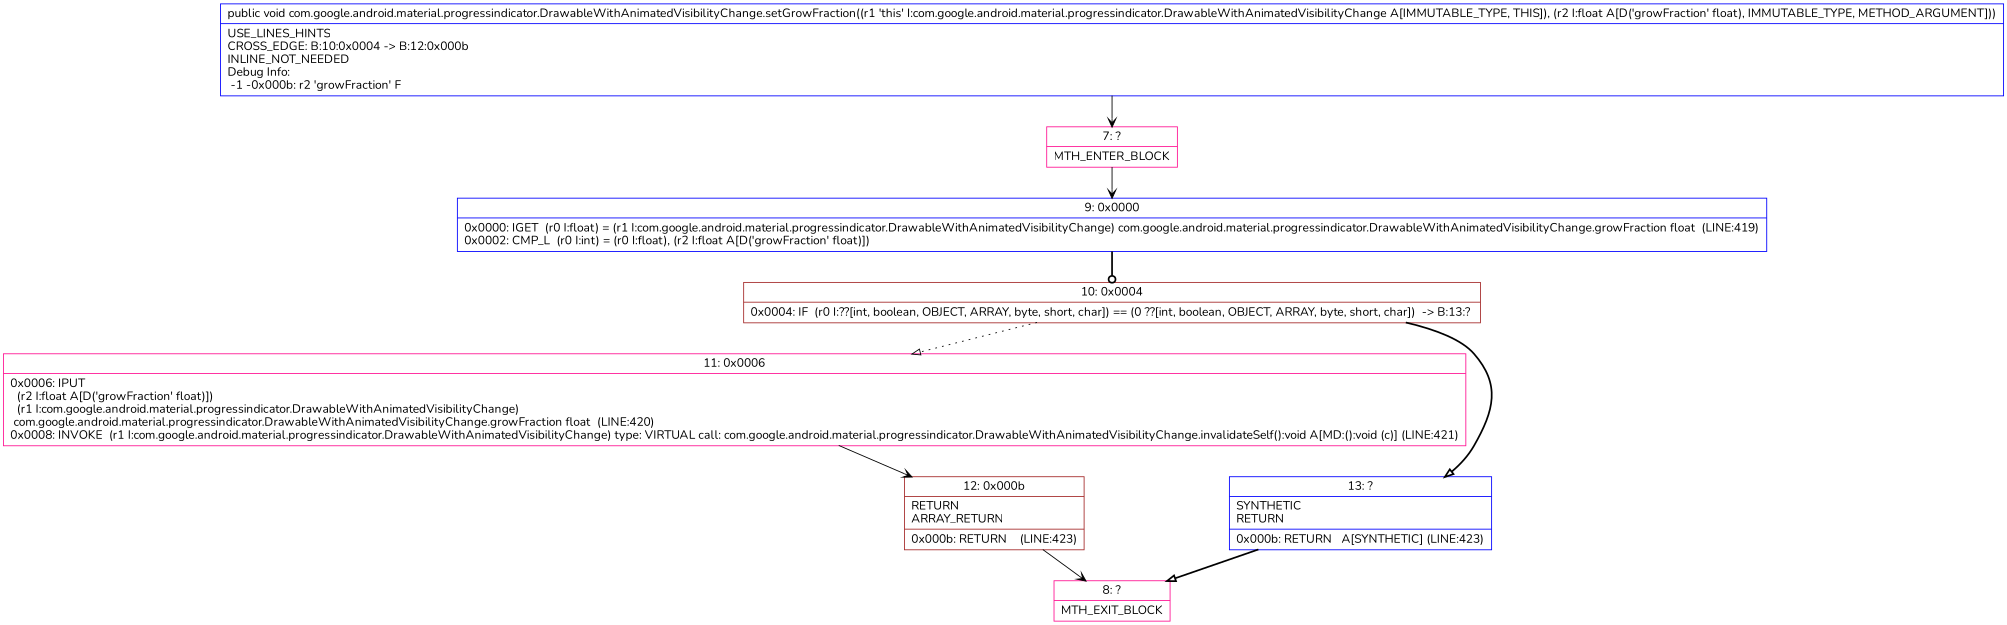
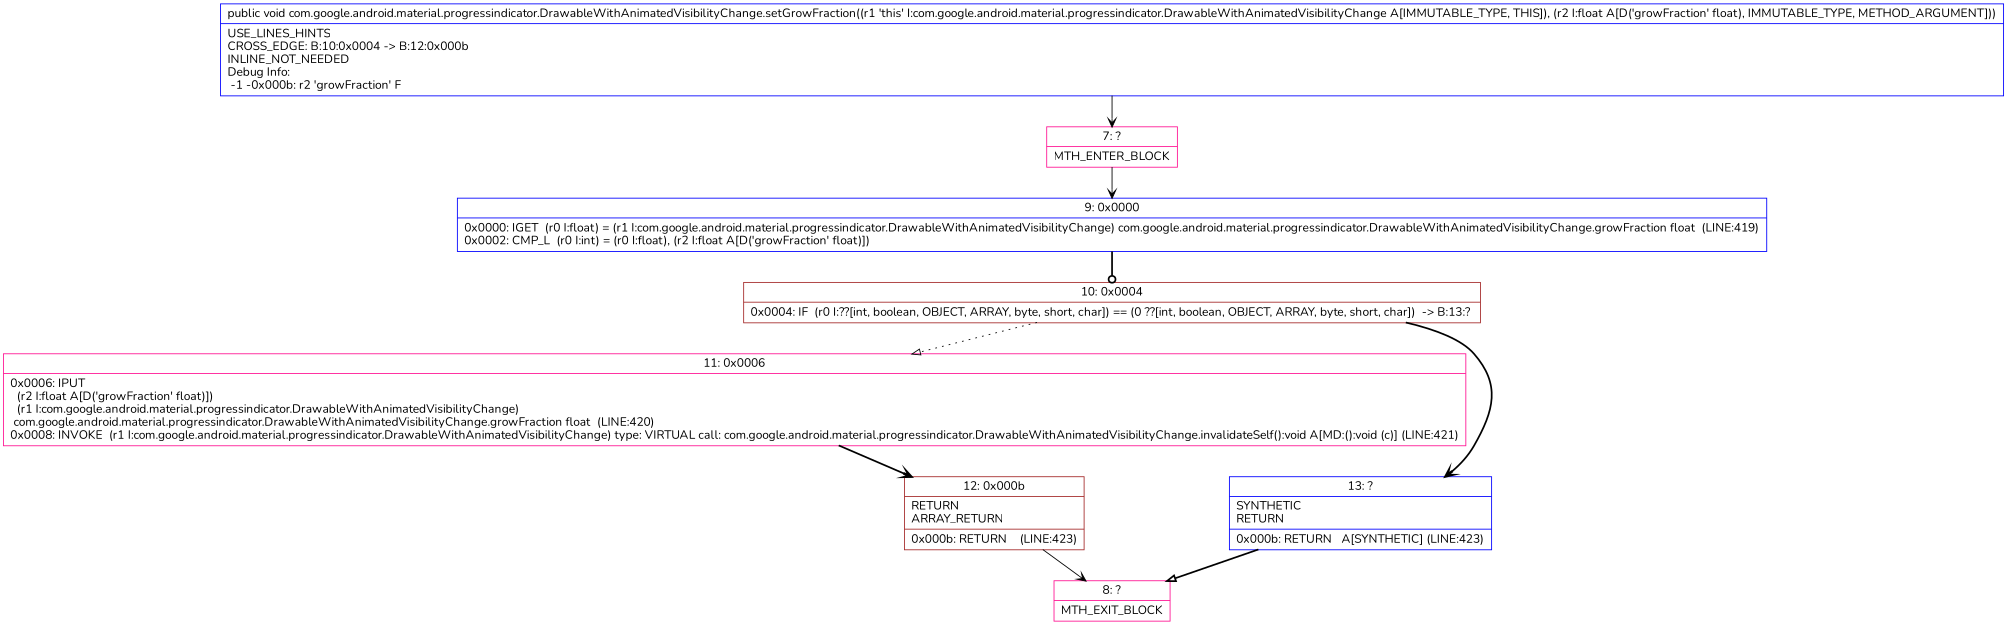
edge "10: 0x0004" -> "13: ?": arrowhead onormal -> vee
edge "11: 0x0006" -> "12: 0x000b": style solid -> bold
